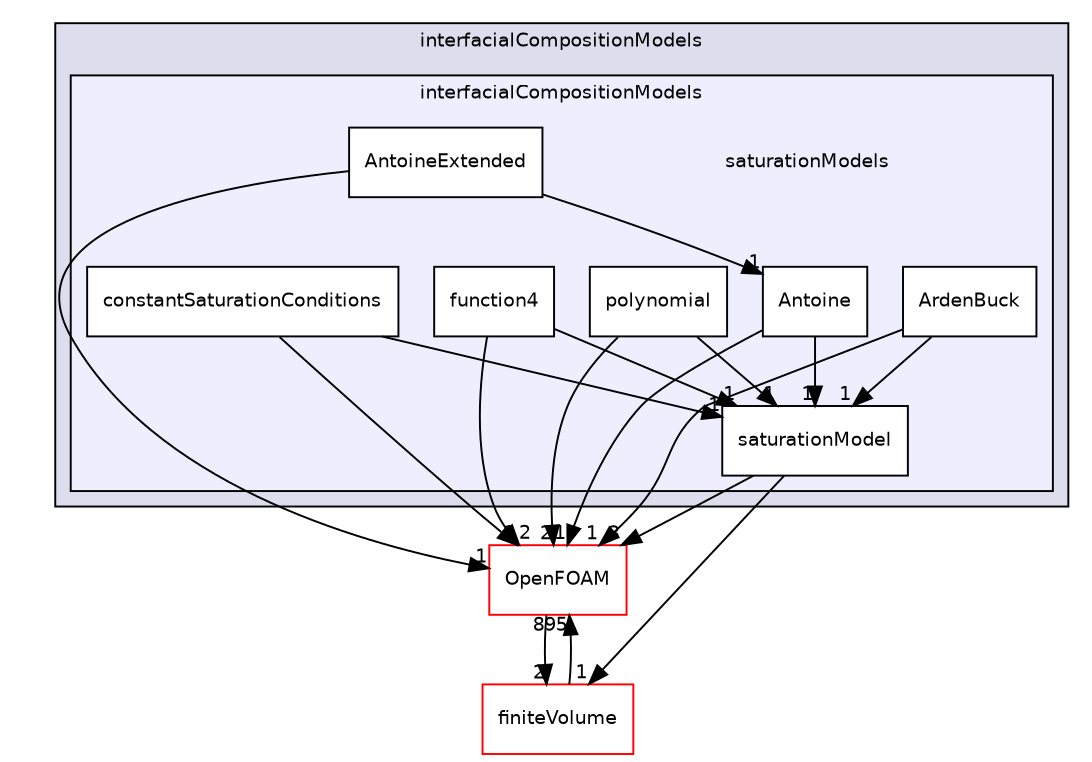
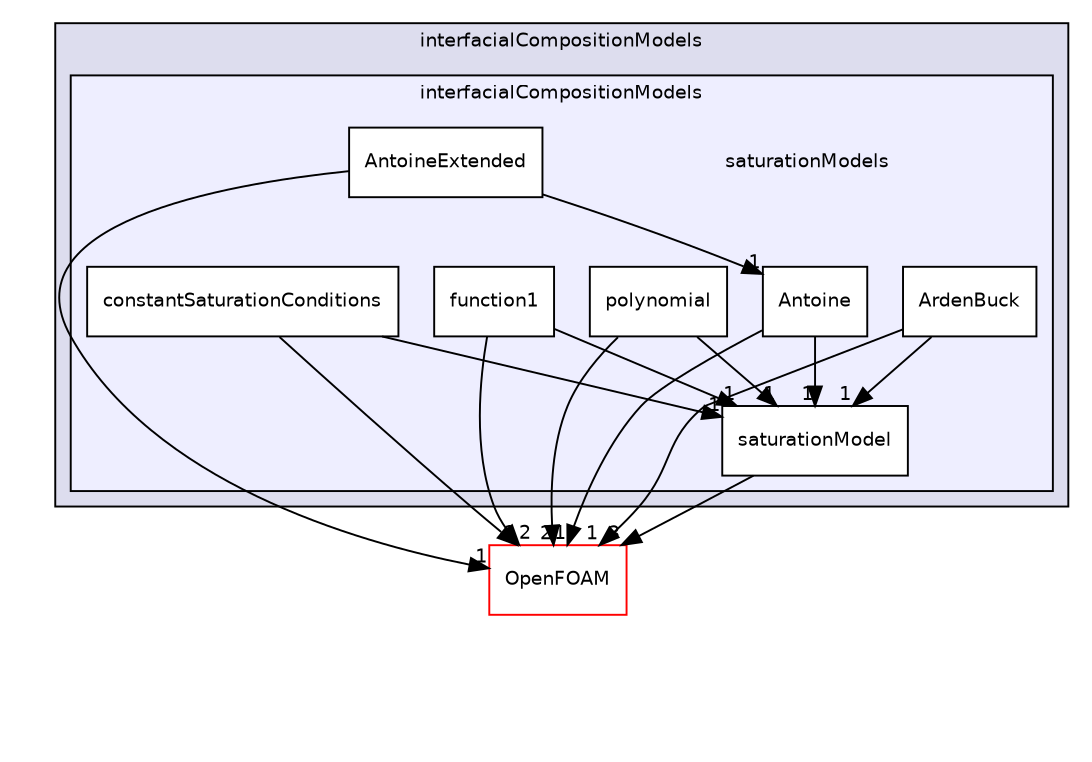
node "function4": label "function4" -> "function1"
node "finiteVolume": removed
